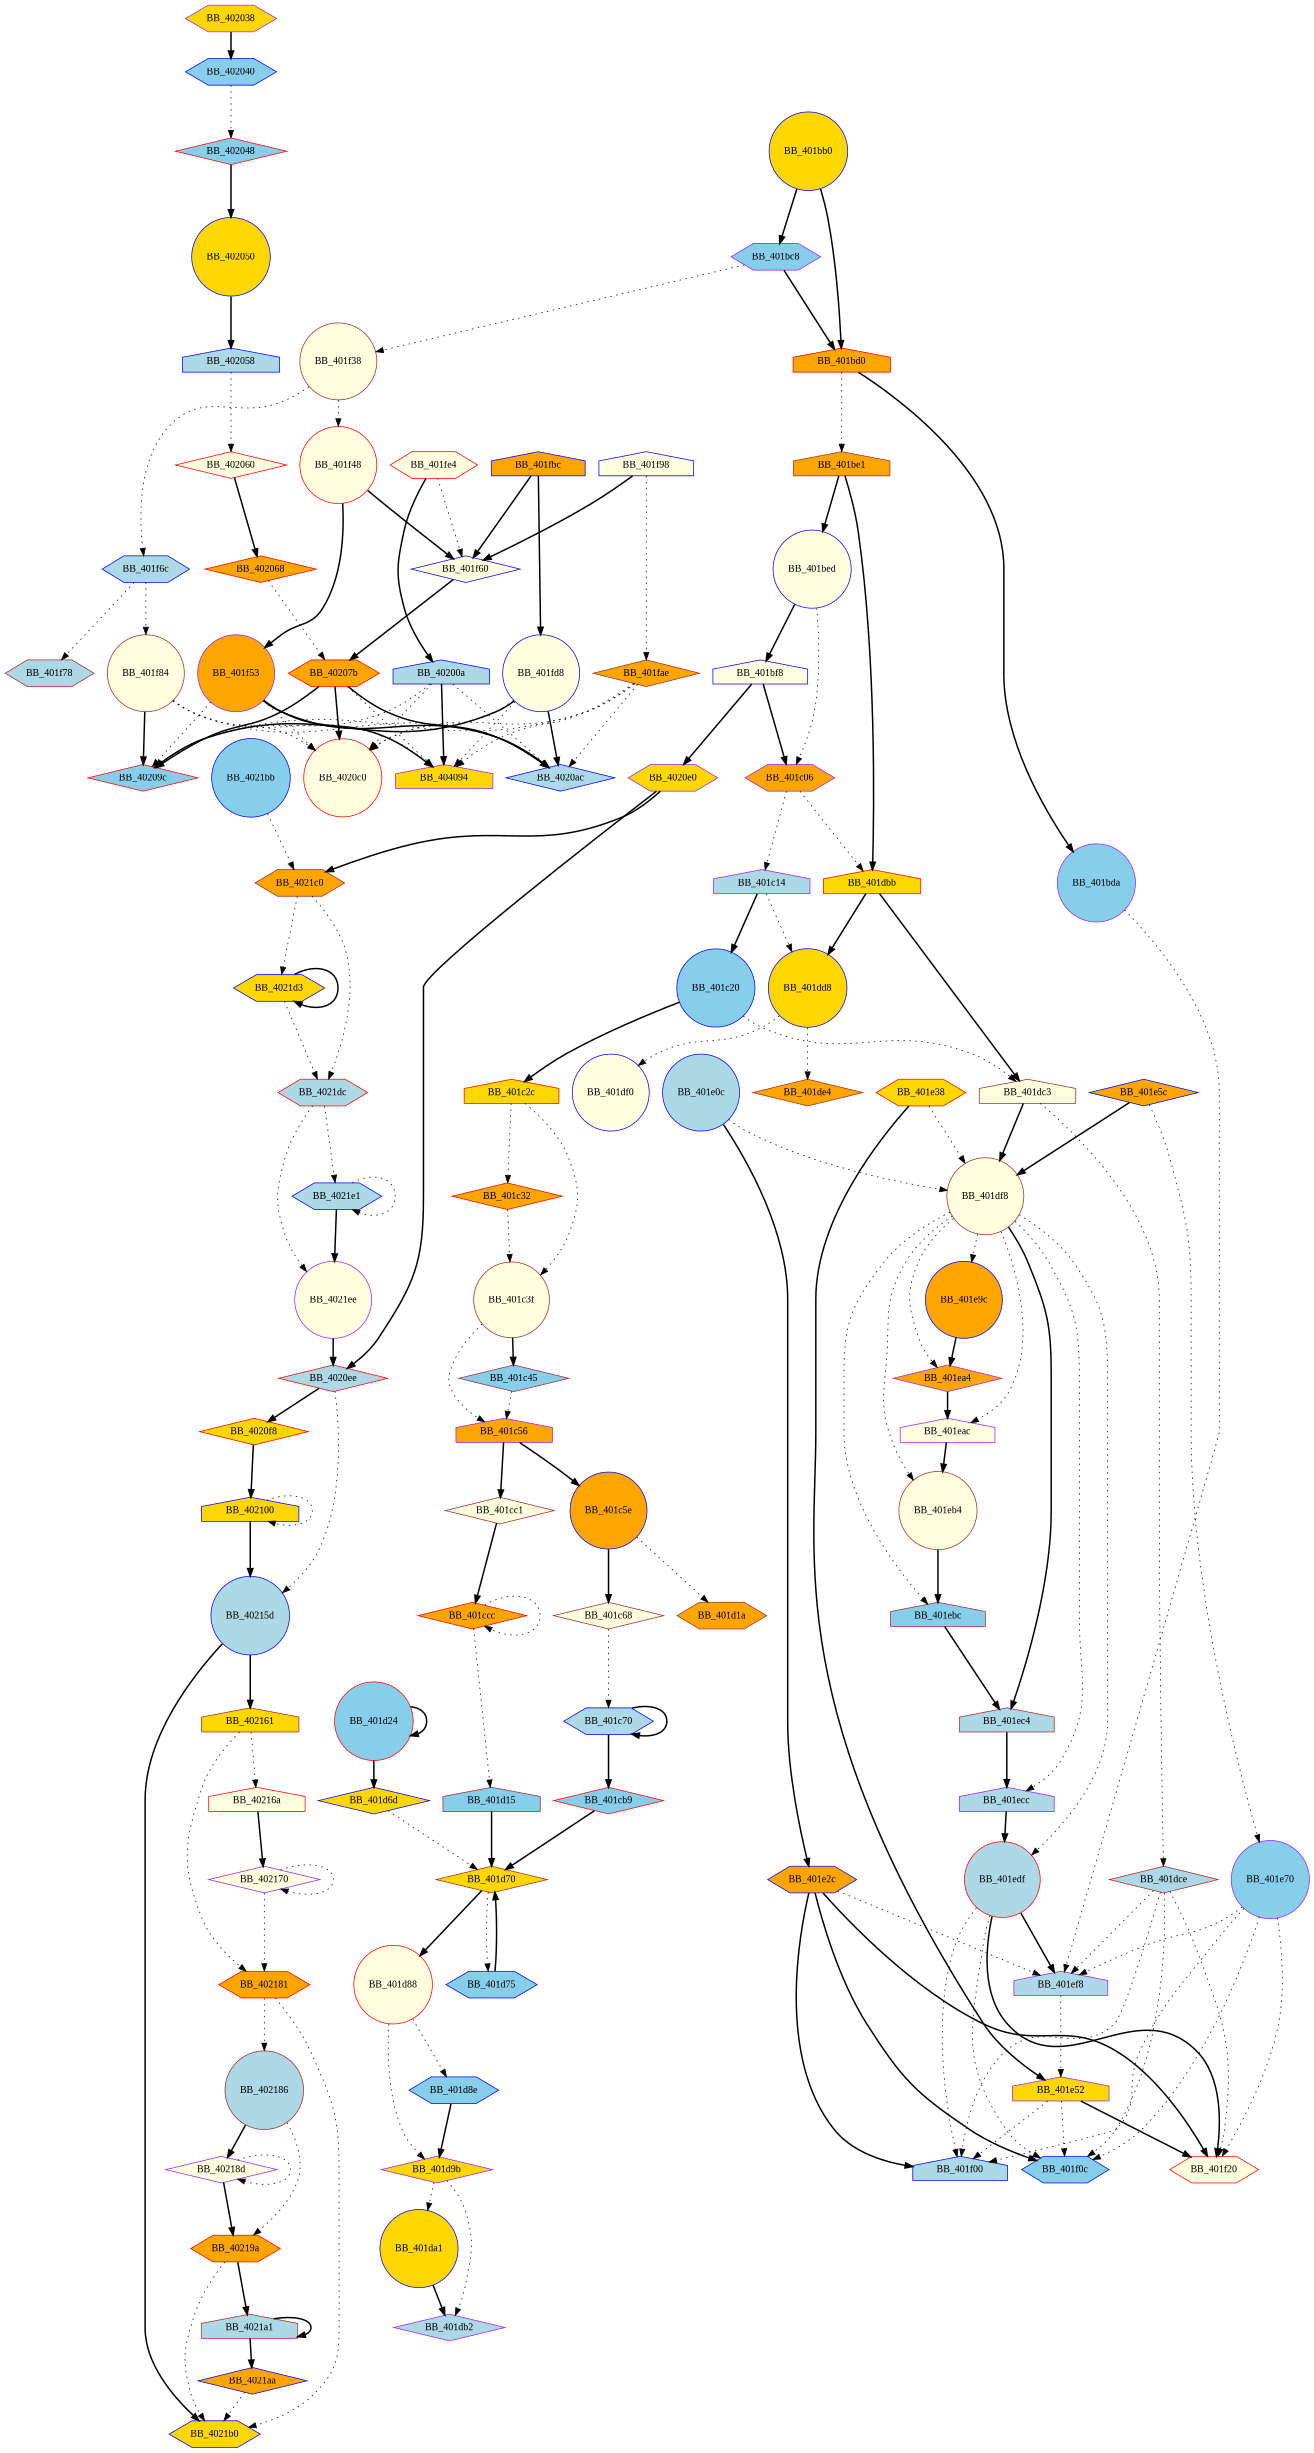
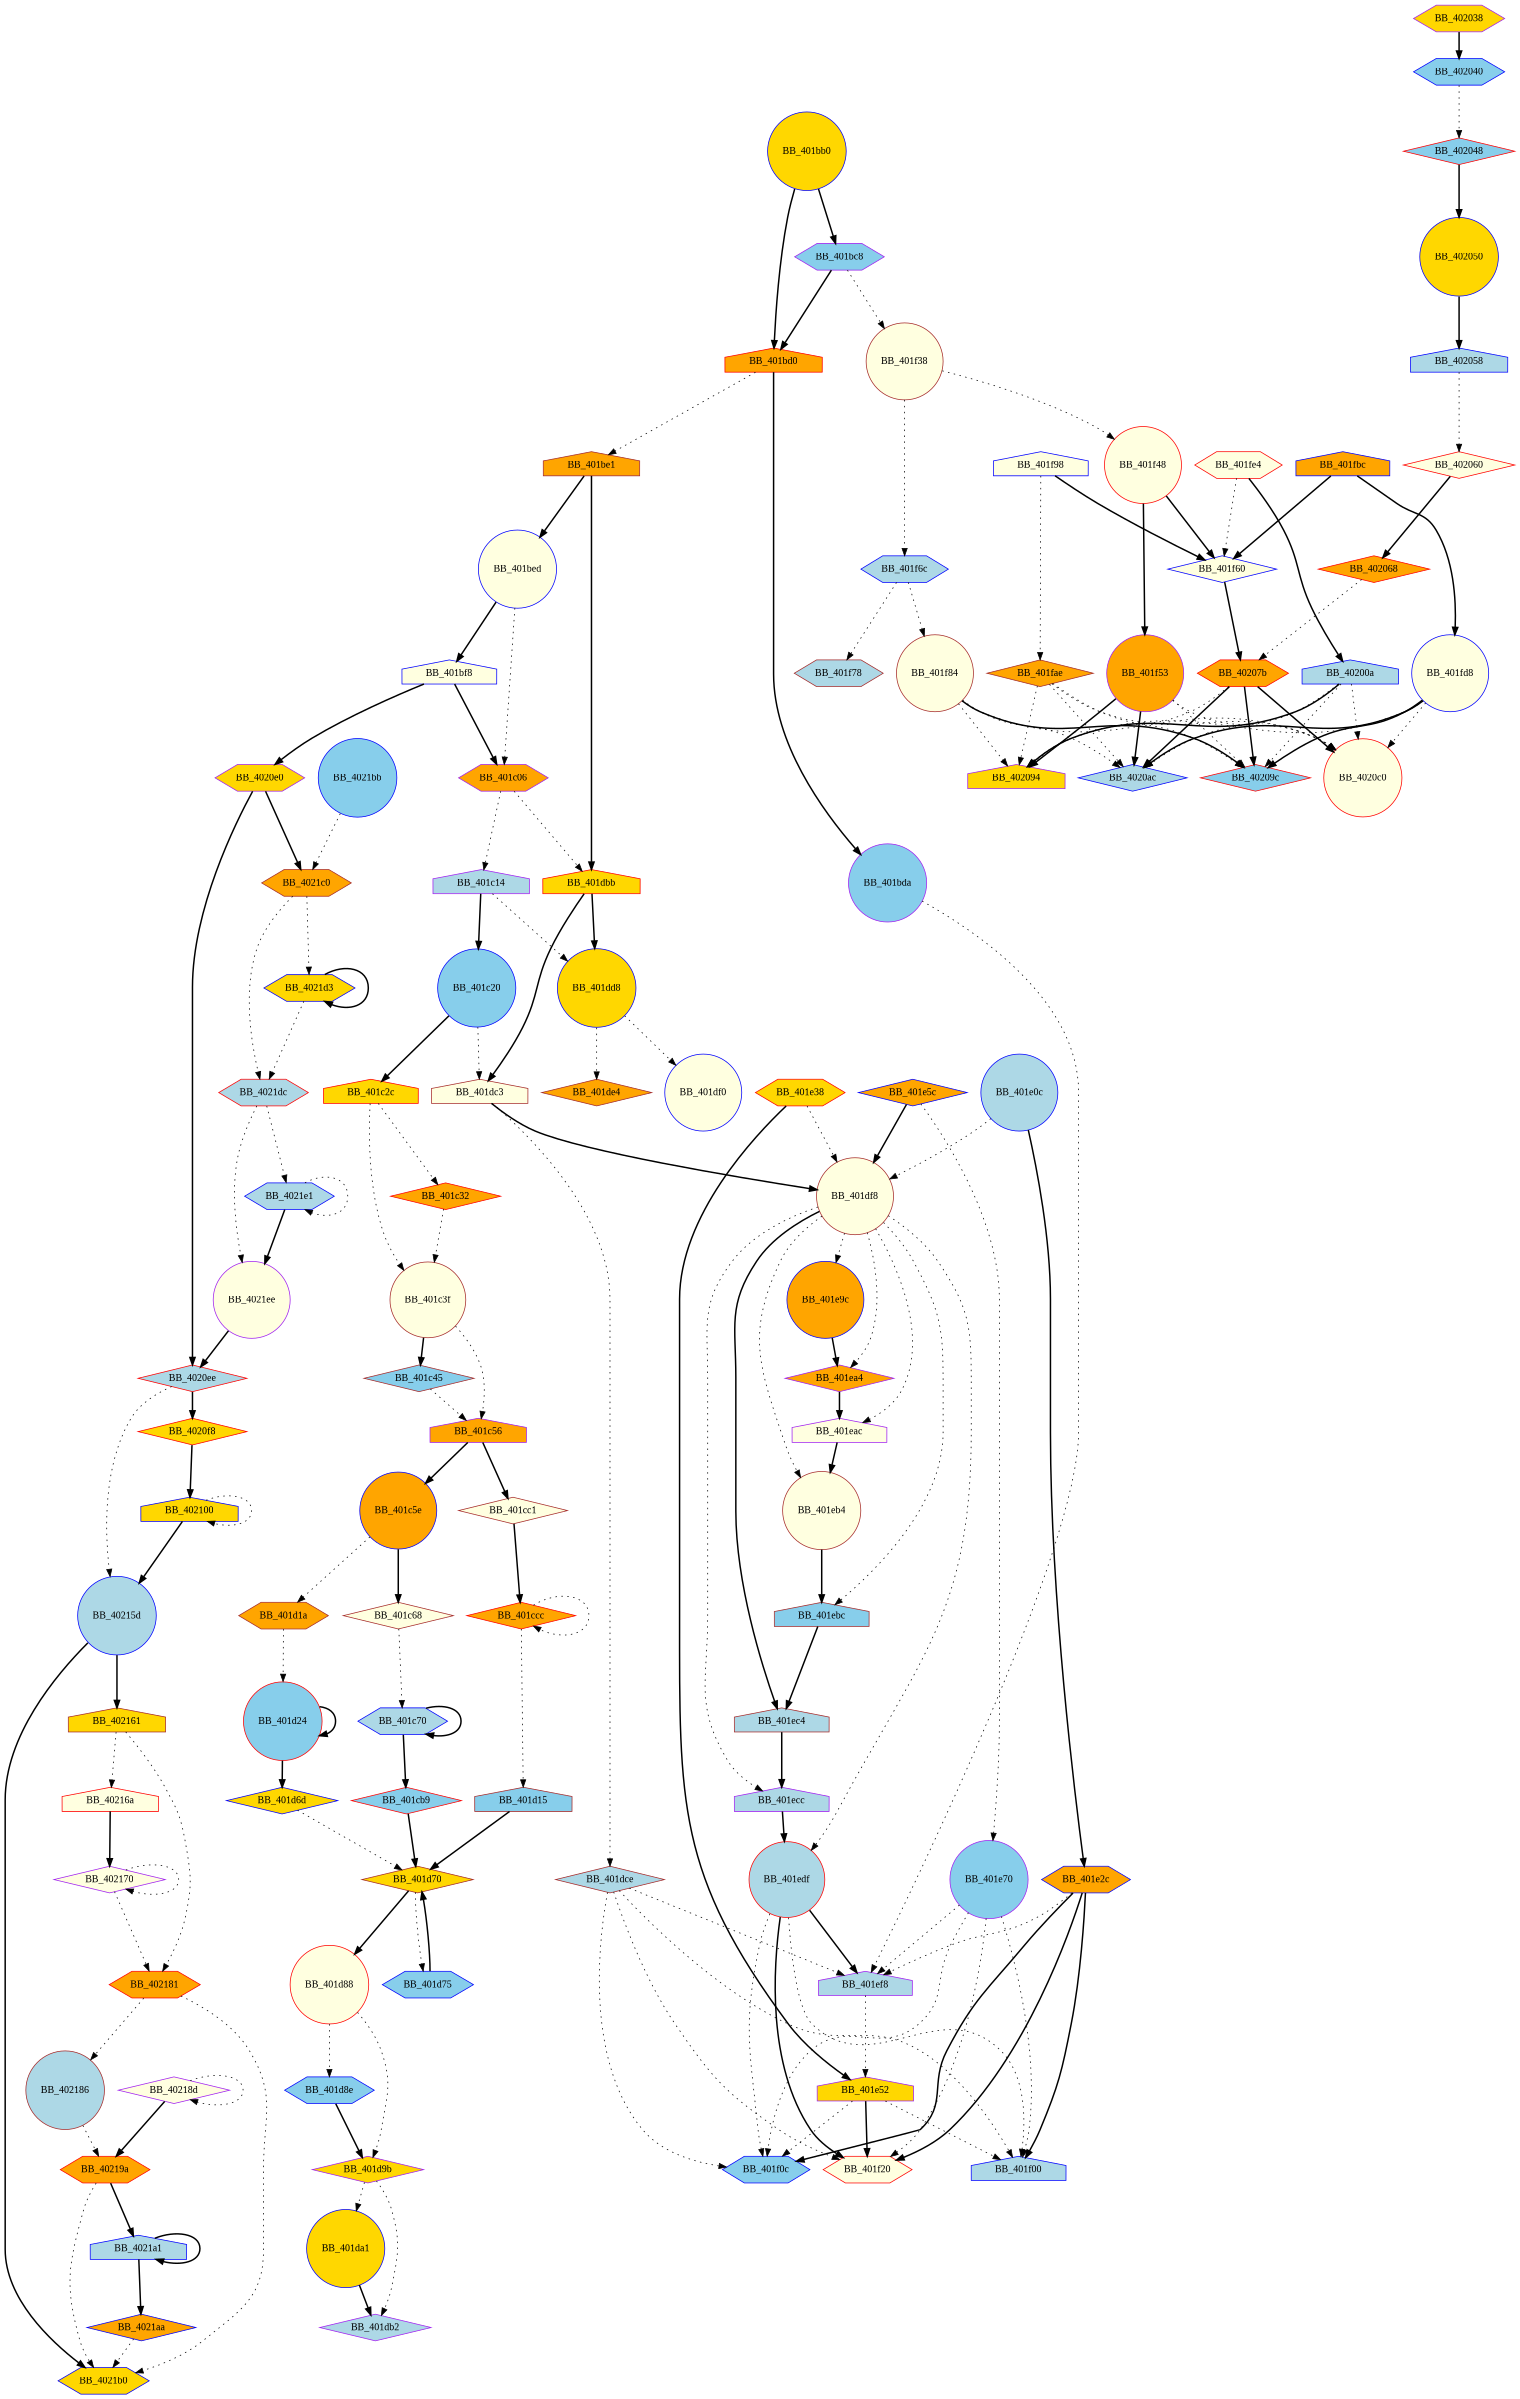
node "BB_404094": label "BB_404094" -> "BB_402094"
edge "BB_401d1a" -> "BB_401d24": added
edge "BB_402186" -> "BB_40218d": removed
node "BB_4021a1": color brown -> blue
